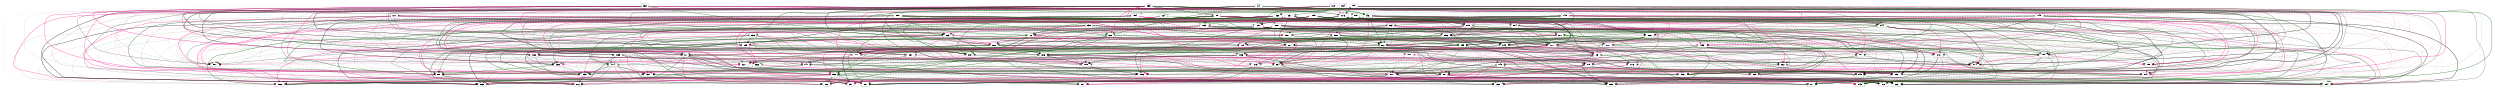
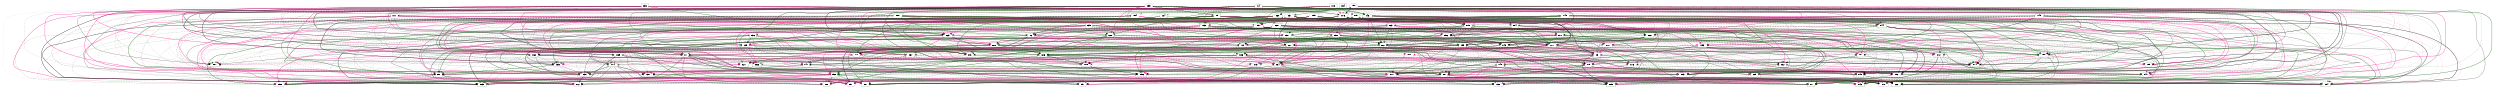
edge "n4" -> "n42": style dashed -> bold
